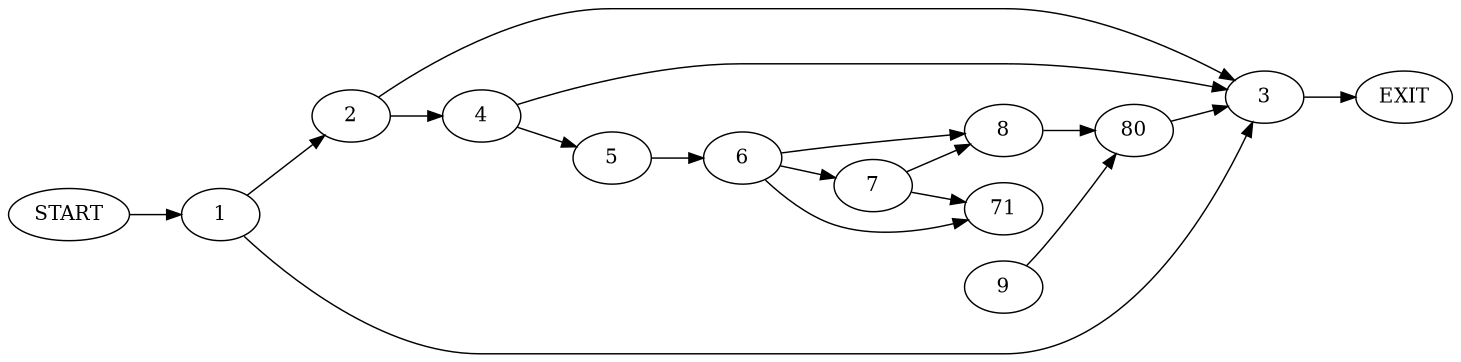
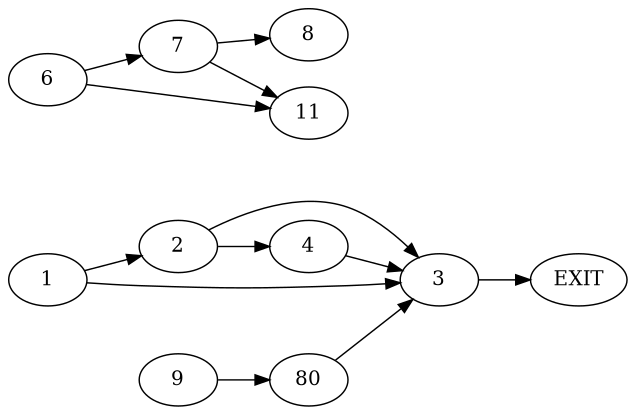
edge "8" -> "80": removed
edge "6" -> "8": removed
node "5": removed
node "71": label "71" -> "11"
node "START": removed
